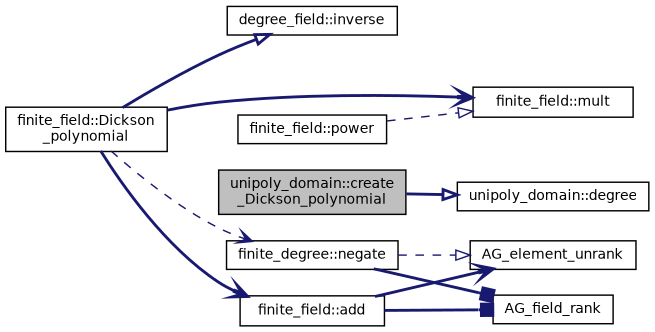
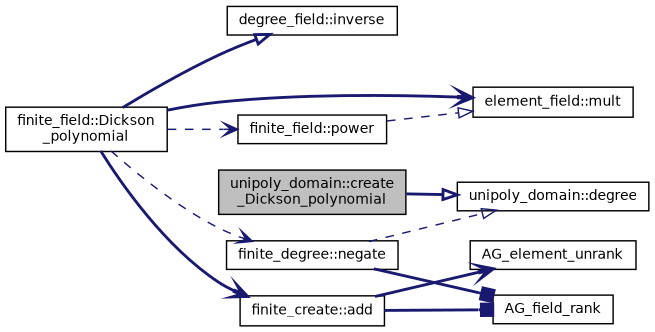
node "finite_field::mult": label "finite_field::mult" -> "element_field::mult"
edge "finite_field::Dickson _polynomial" -> "finite_field::power": added
edge "finite_degree::negate" -> "AG_element_unrank": now "finite_degree::negate" -> "unipoly_domain::degree"
node "finite_field::add": label "finite_field::add" -> "finite_create::add"
